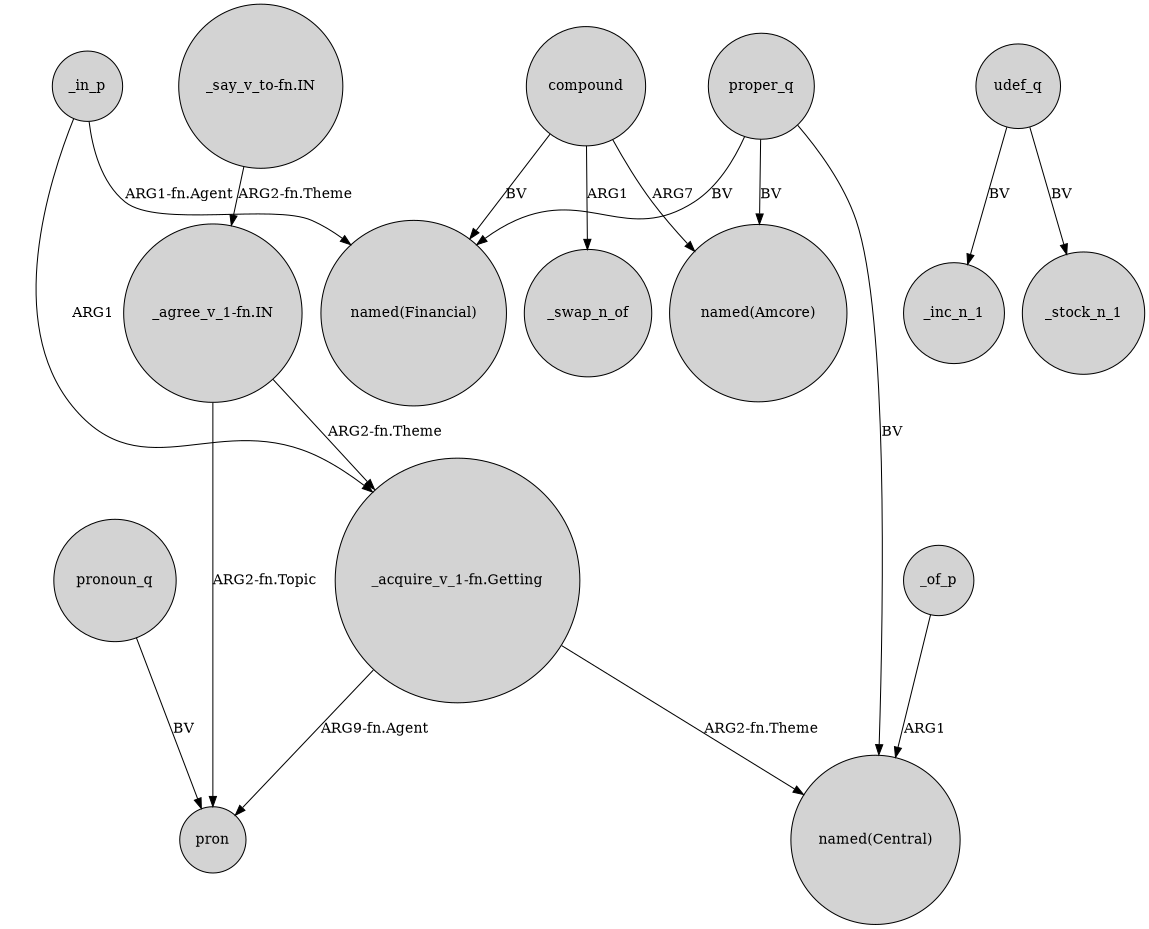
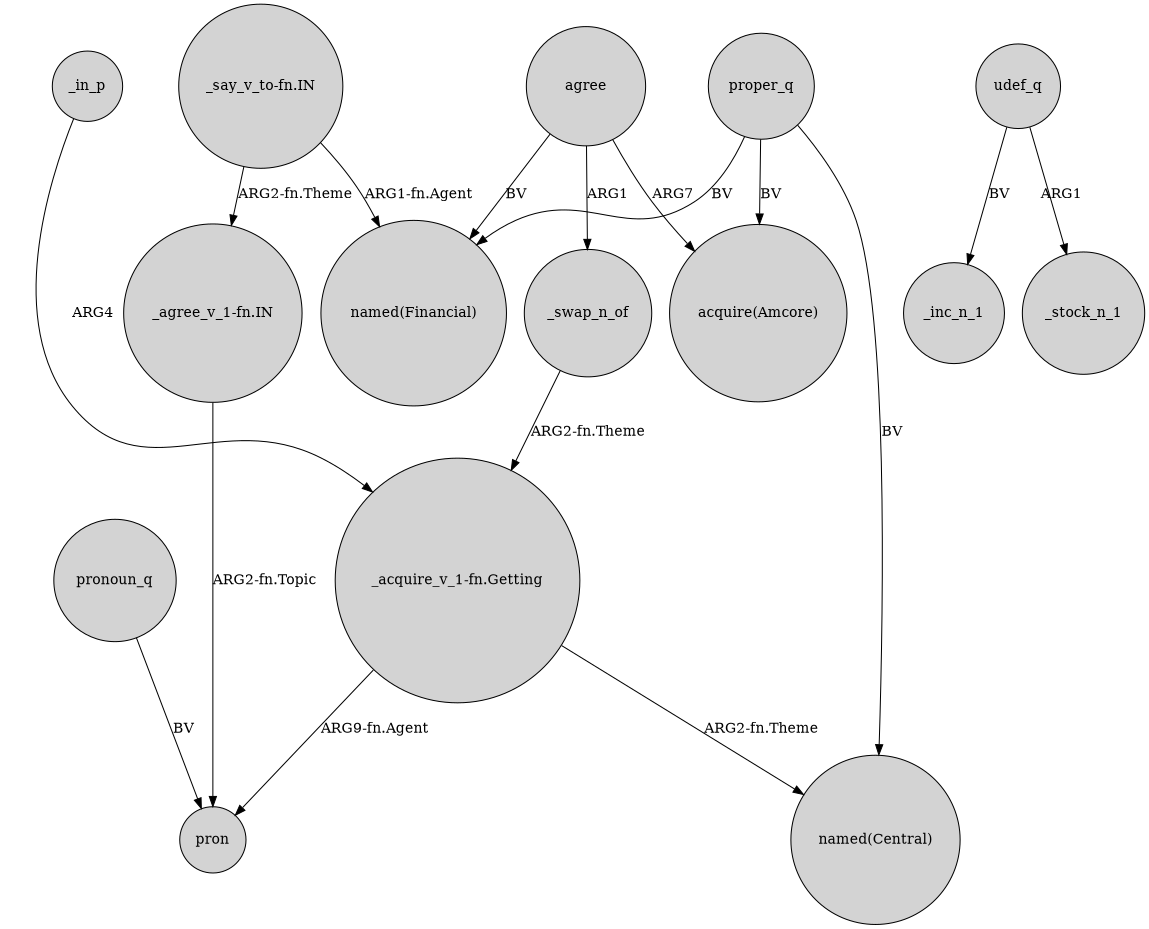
node "compound": label "compound" -> "agree"
edge "udef_q" -> "_stock_n_1": label "BV" -> "ARG1"
edge "_in_p" -> "named(Financial)": now "_say_v_to-fn.IN" -> "named(Financial)"
edge "_in_p" -> "_acquire_v_1-fn.Getting": label "ARG1" -> "ARG4"
node "named(Amcore)": label "named(Amcore)" -> "acquire(Amcore)"
edge "_agree_v_1-fn.IN" -> "_acquire_v_1-fn.Getting": now "_swap_n_of" -> "_acquire_v_1-fn.Getting"
node "_of_p": removed
